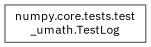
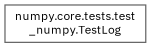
node "numpy.core.tests.test _umath.TestLog": label "numpy.core.tests.test _umath.TestLog" -> "numpy.core.tests.test _numpy.TestLog"
